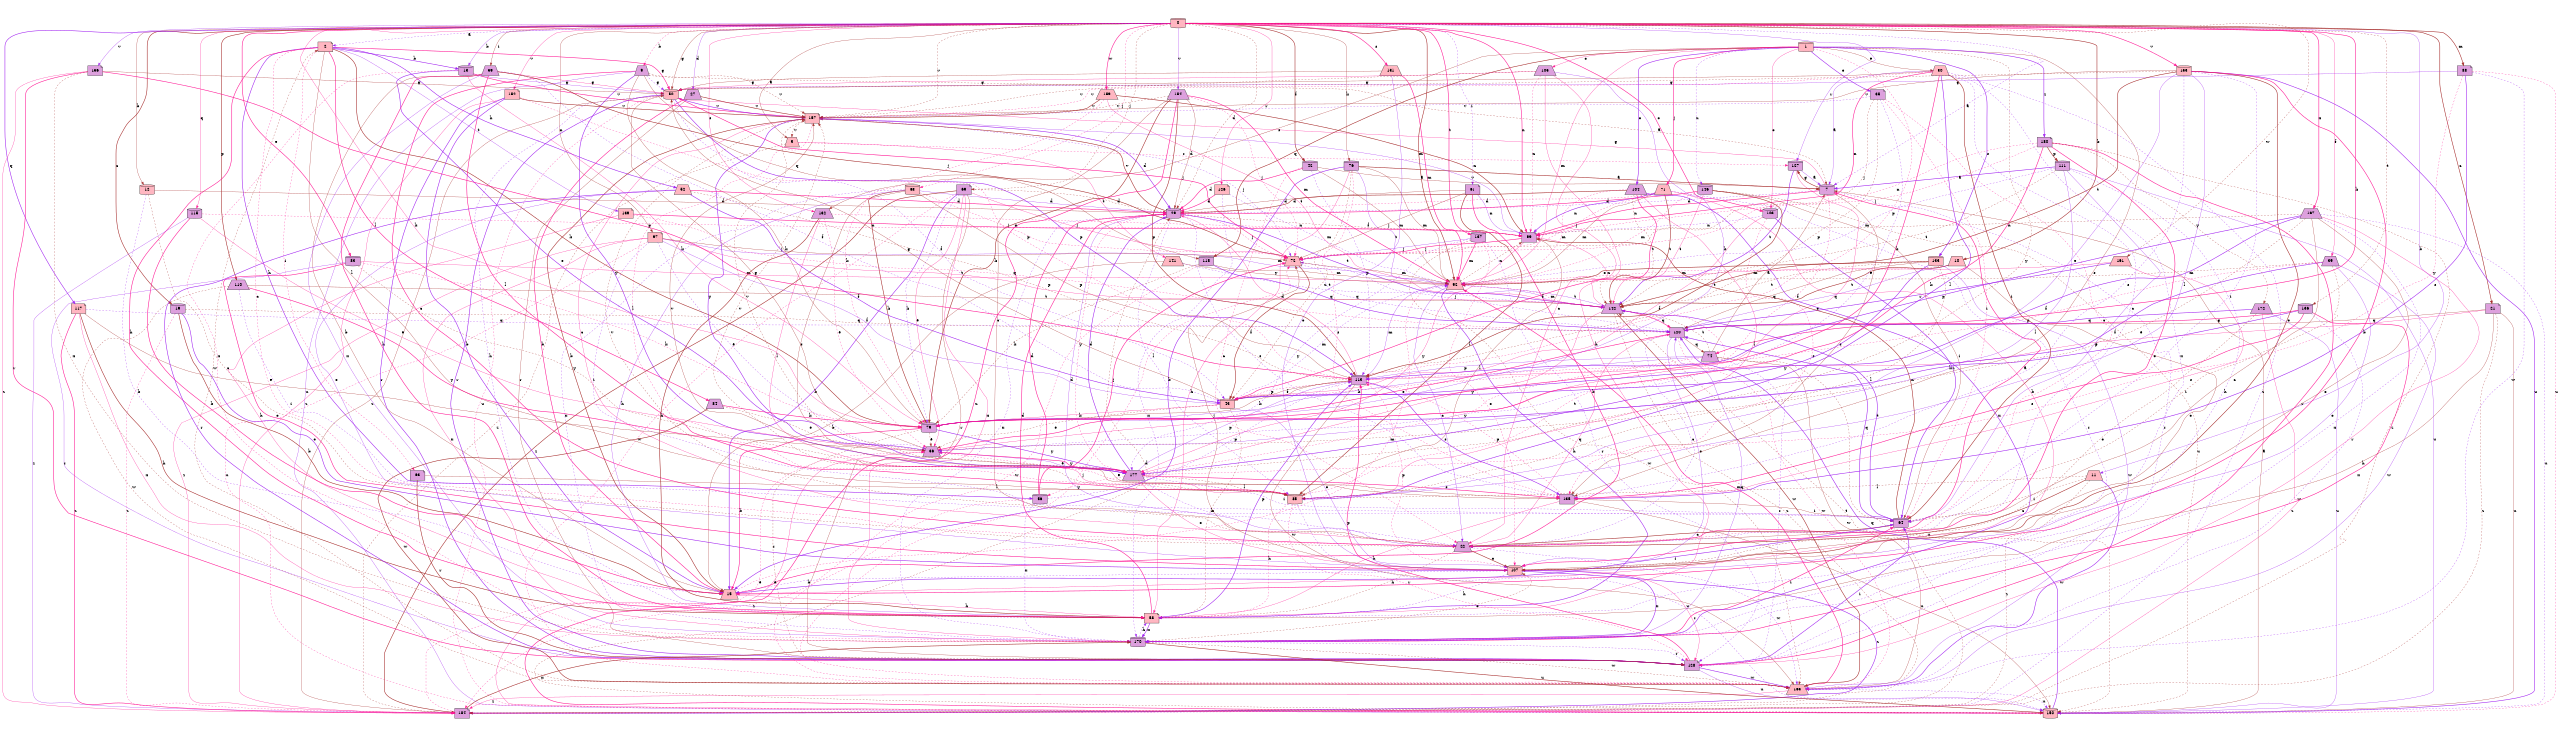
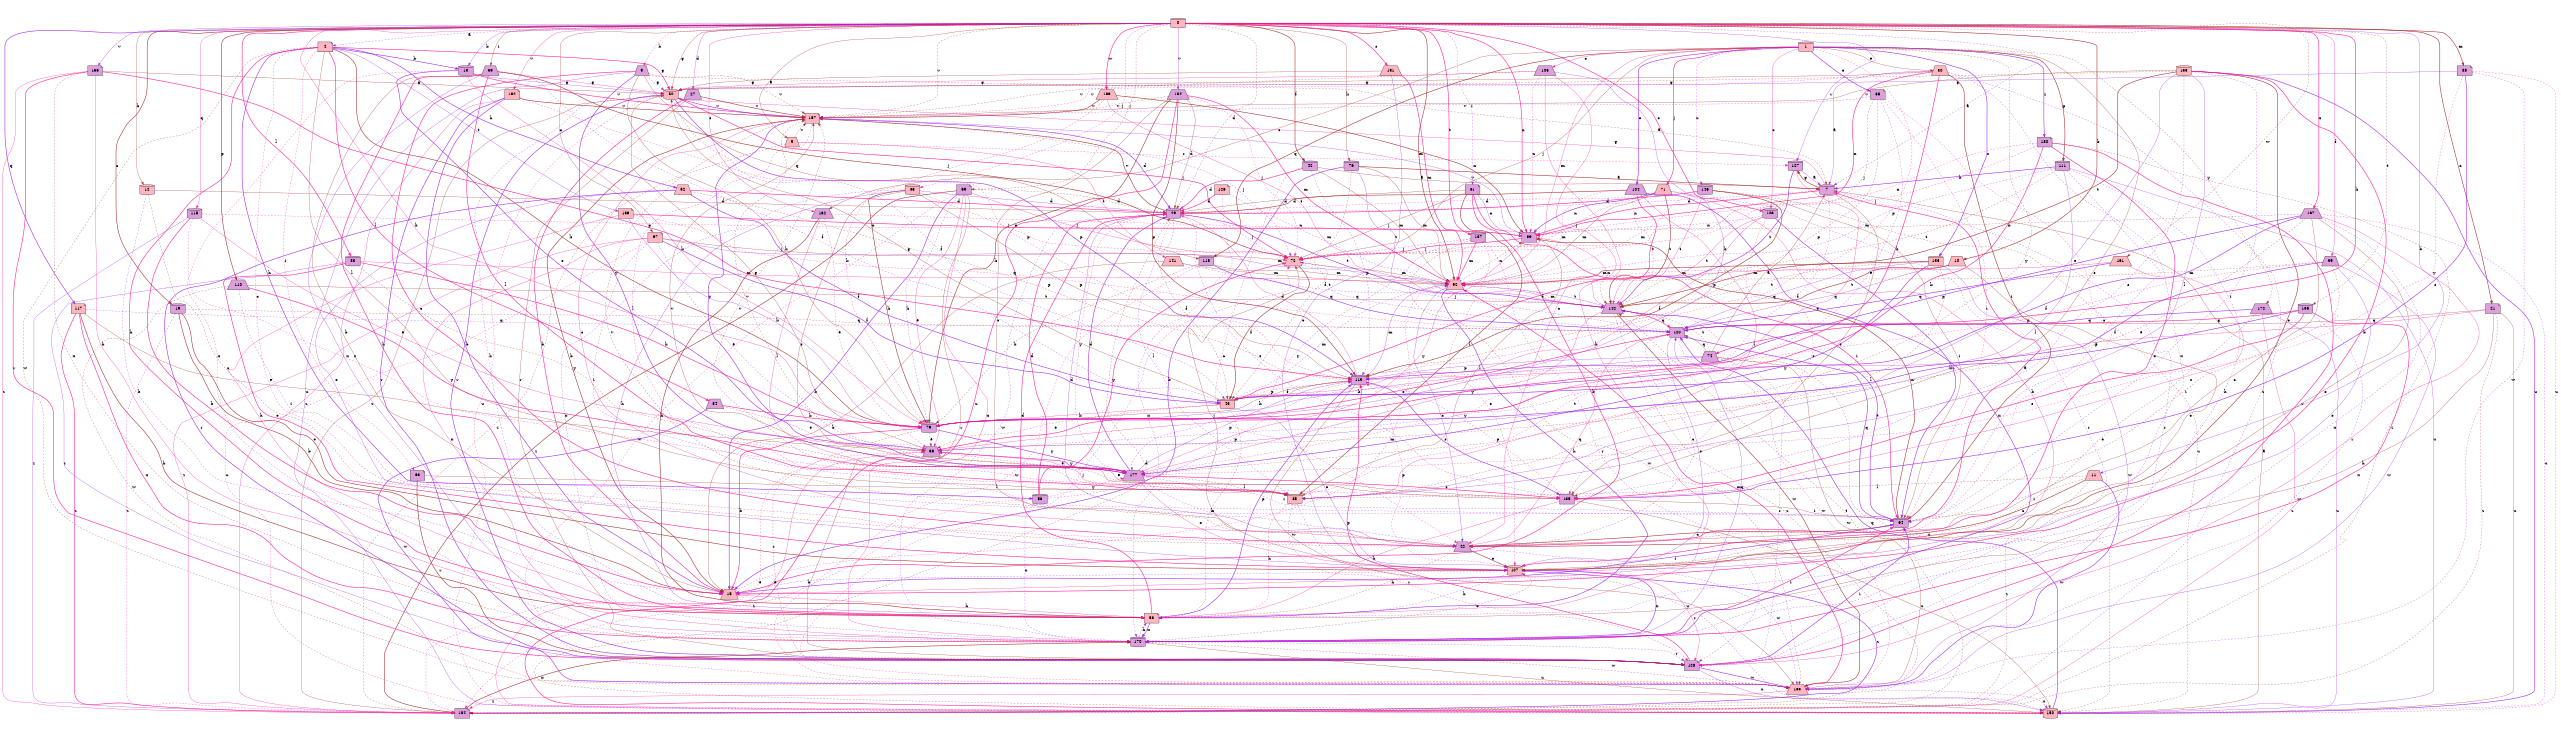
edge "0" -> "153": removed, label "v"
edge "0" -> "126": removed, label "r"
edge "157" -> "5": reversed
edge "0" -> "83": label "e" -> "l"
edge "1" -> "72": added, label "j"
edge "180" -> "111": now "1" -> "111"
edge "111" -> "7": label "a" -> "h"
edge "180" -> "172": now "1" -> "172"
edge "29" -> "99": now "29" -> "43"
edge "137" -> "72": style solid -> dashed
edge "141" -> "92": label "y" -> "m"
edge "133" -> "92": label "o" -> "m"
edge "76" -> "43": label "u" -> "f"
edge "146" -> "113": label "t" -> "p"
edge "133" -> "120": color brown -> purple
edge "97" -> "142": now "103" -> "142"
edge "161" -> "120": label "r" -> "q"
edge "61" -> "64": added, label "i"
edge "139" -> "79": added, label "k"
edge "83" -> "79": style dashed -> bold
edge "120" -> "74": reversed
edge "97" -> "43": style solid -> bold
edge "111" -> "64": style solid -> dashed
edge "76" -> "135": now "115" -> "135"
edge "76" -> "58": now "156" -> "58"
edge "56" -> "72": label "j" -> "y"
edge "30" -> "85": removed, label "l"
edge "29" -> "170": label "x" -> "w"
edge "177" -> "56": reversed
edge "30" -> "22": removed, label "c"
edge "19" -> "107": color purple -> brown
edge "84" -> "163": color brown -> purple
edge "117" -> "170": style solid -> bold
edge "163" -> "2": reversed
edge "170" -> "150": style bold -> solid
